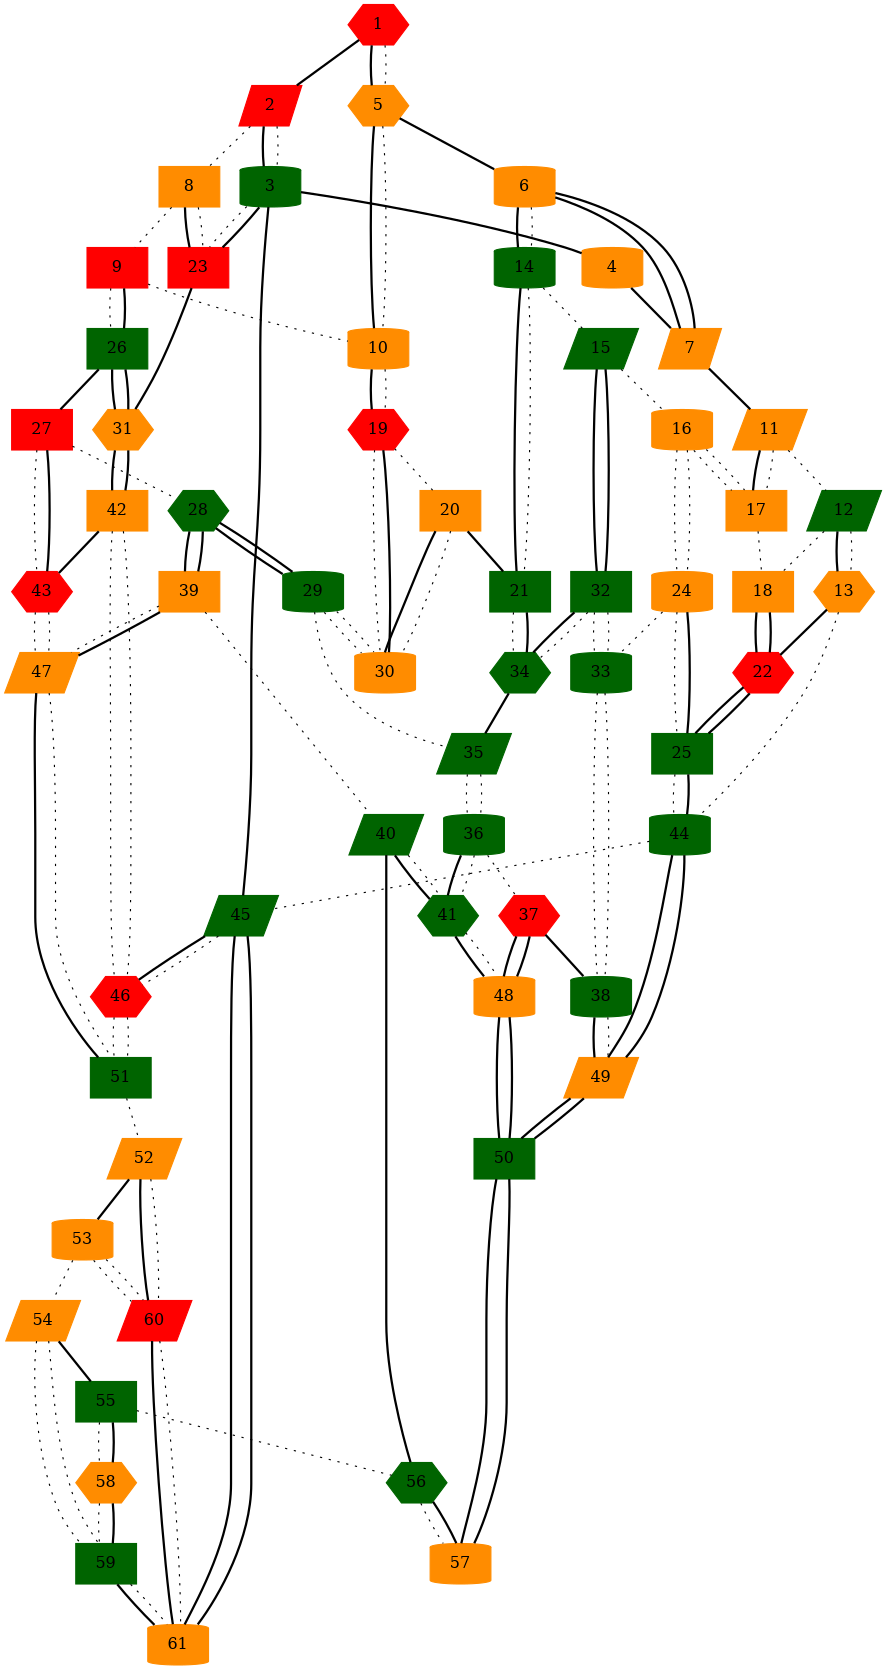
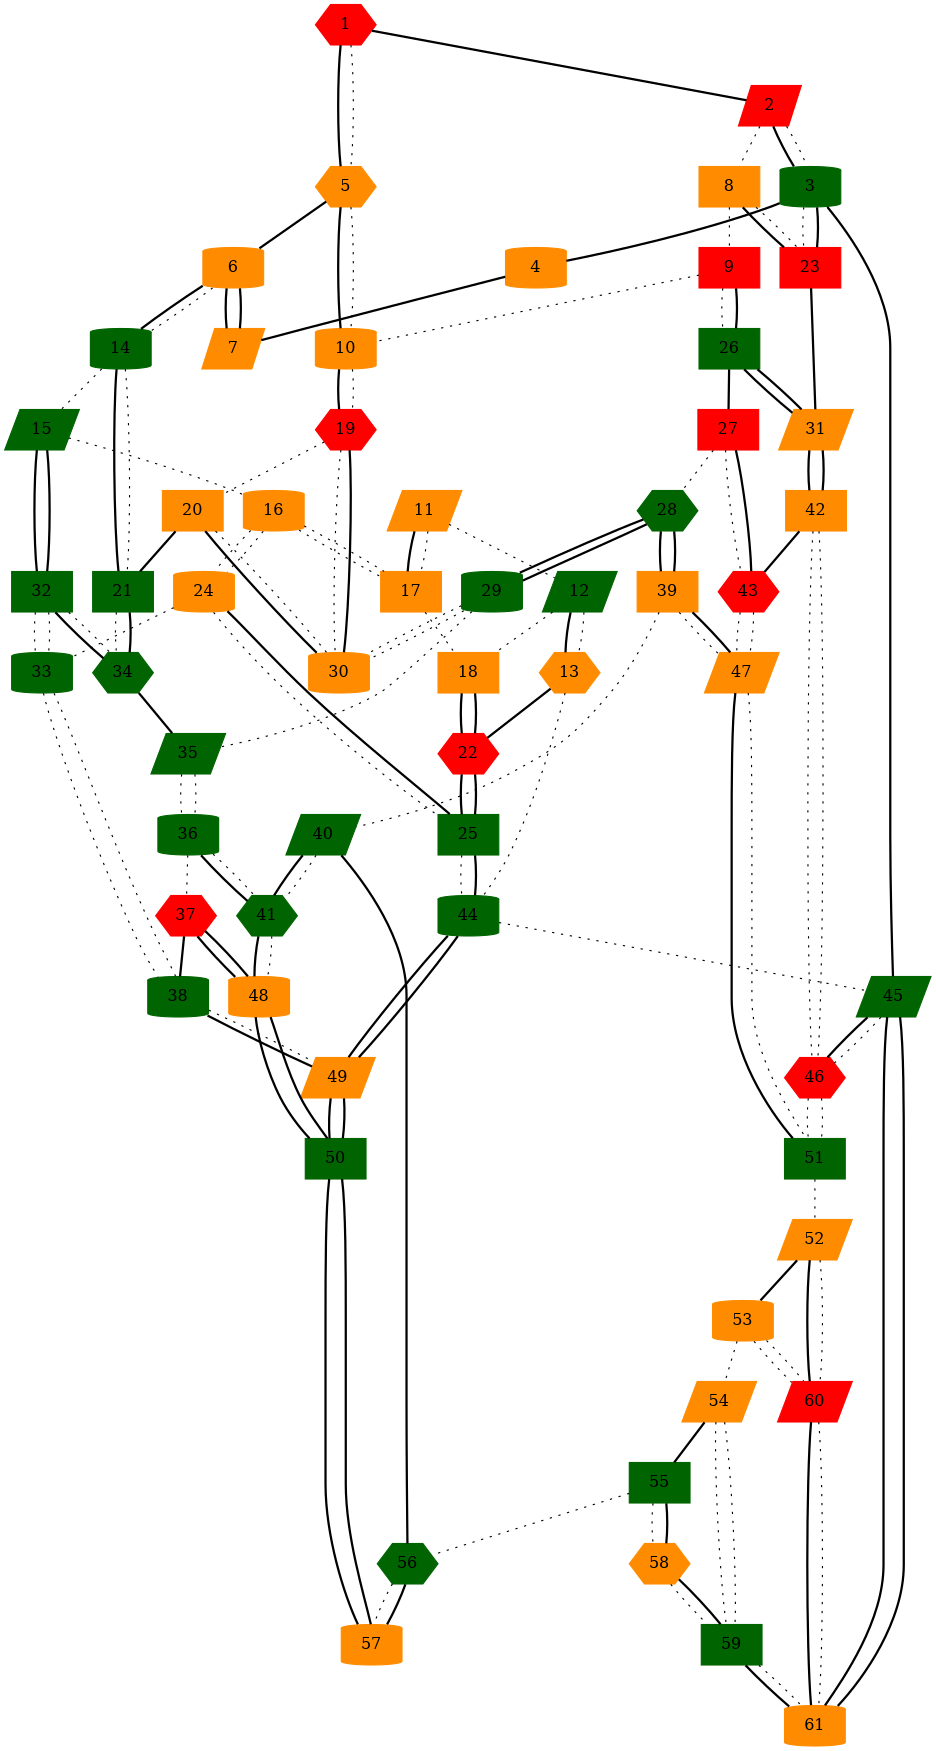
edge "7" -- "11": removed
node "31": shape hexagon -> parallelogram
